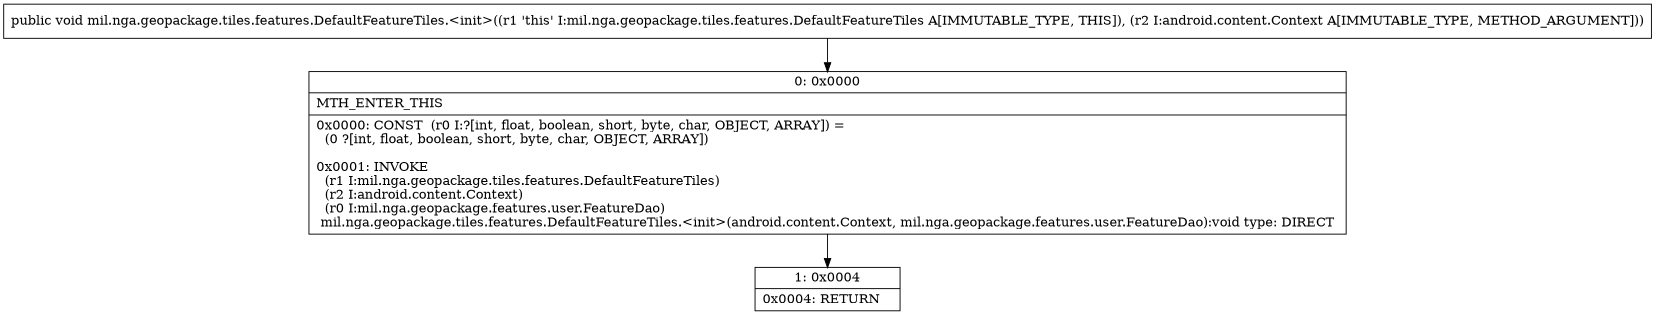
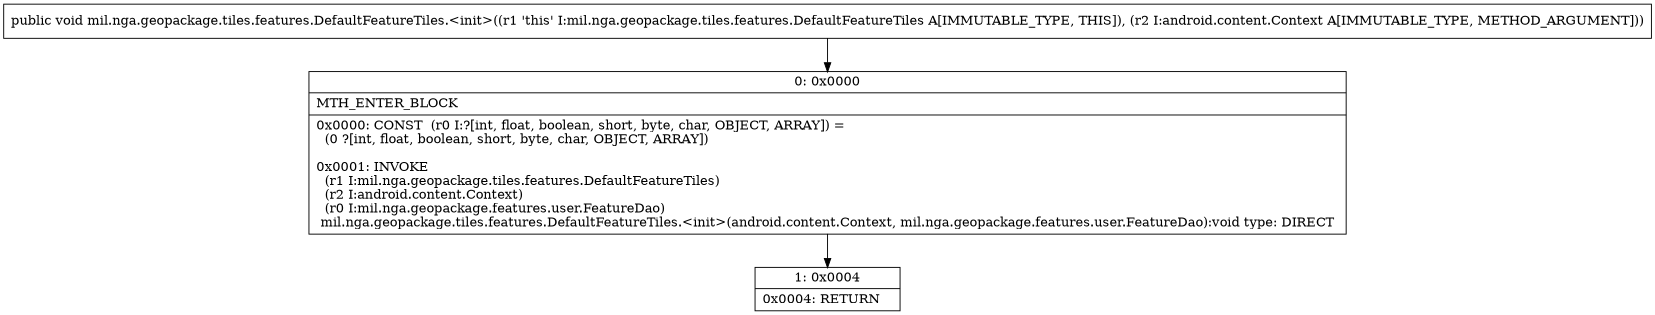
node "0: 0x0000": text "MTH_ENTER_THIS" -> "MTH_ENTER_BLOCK"
